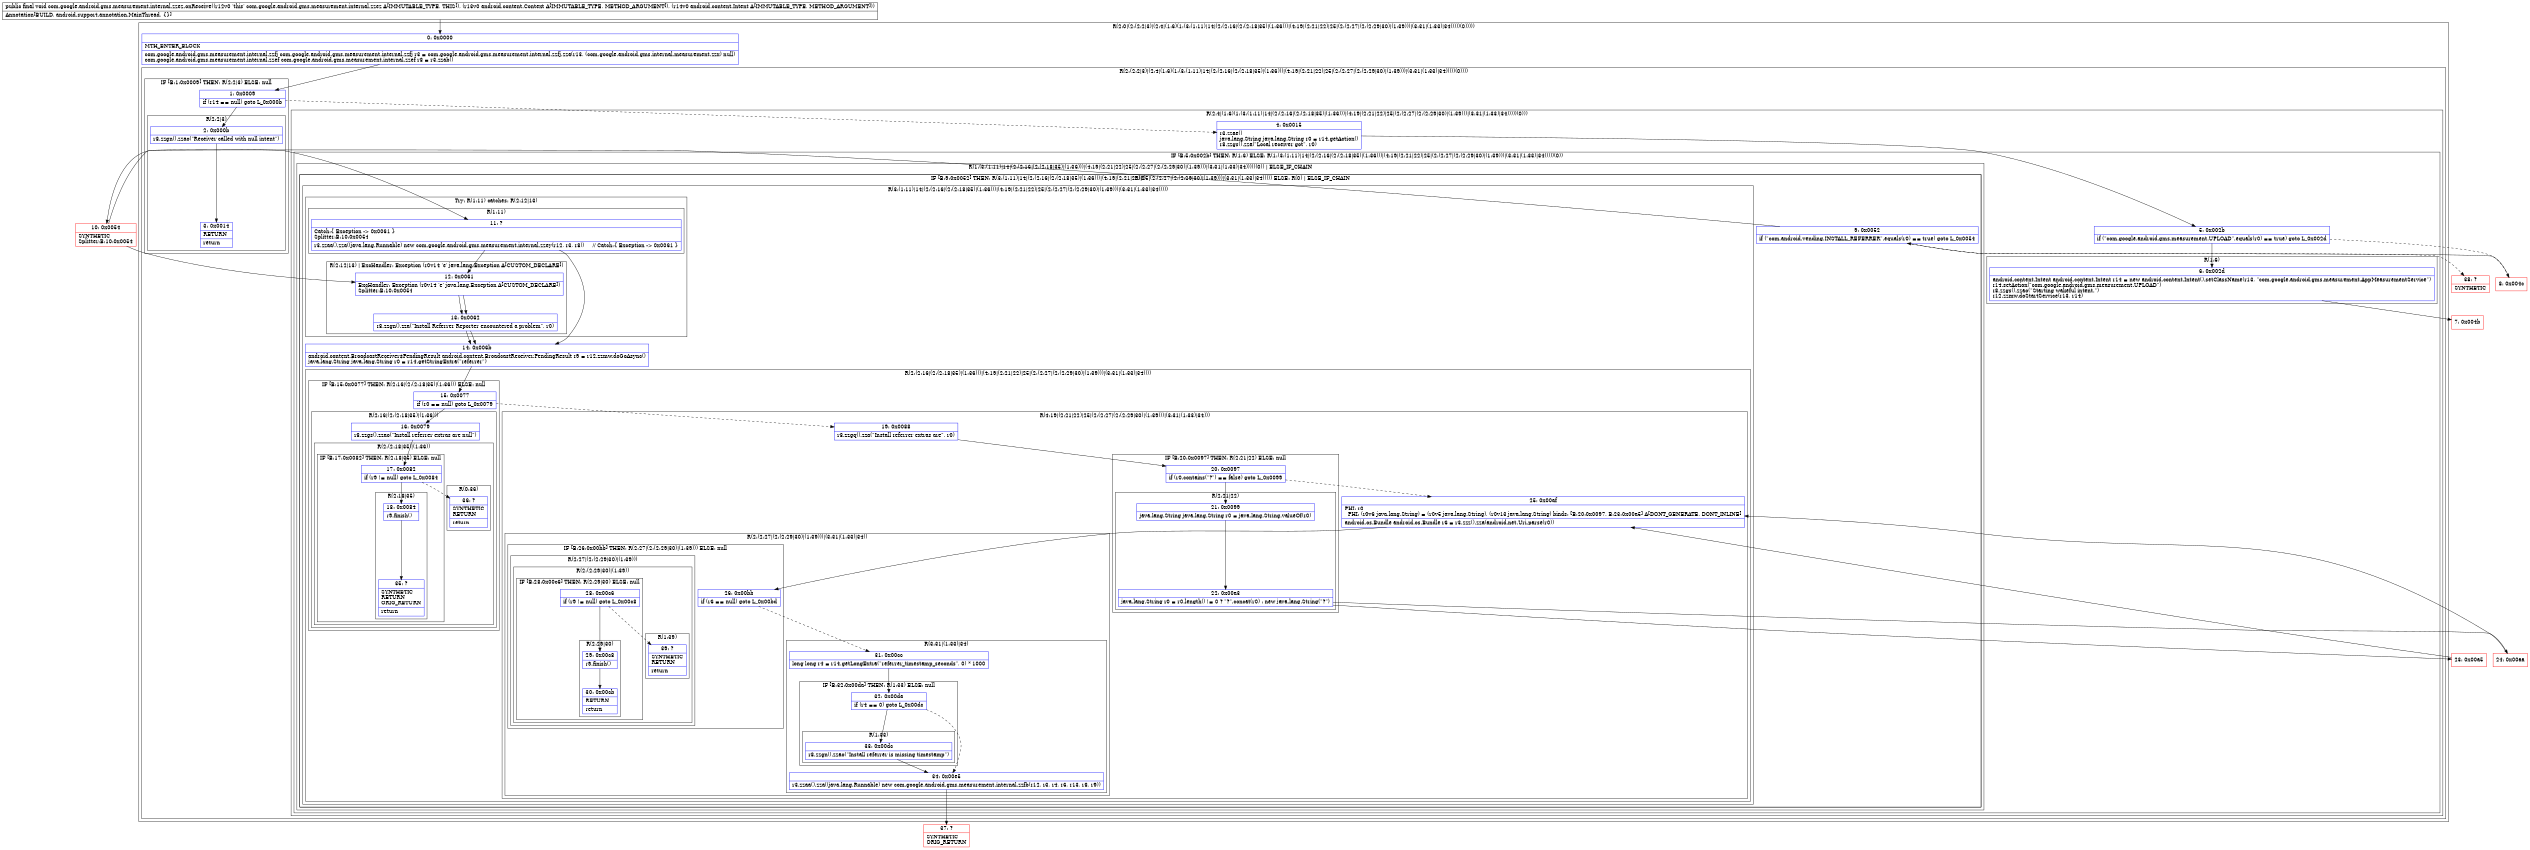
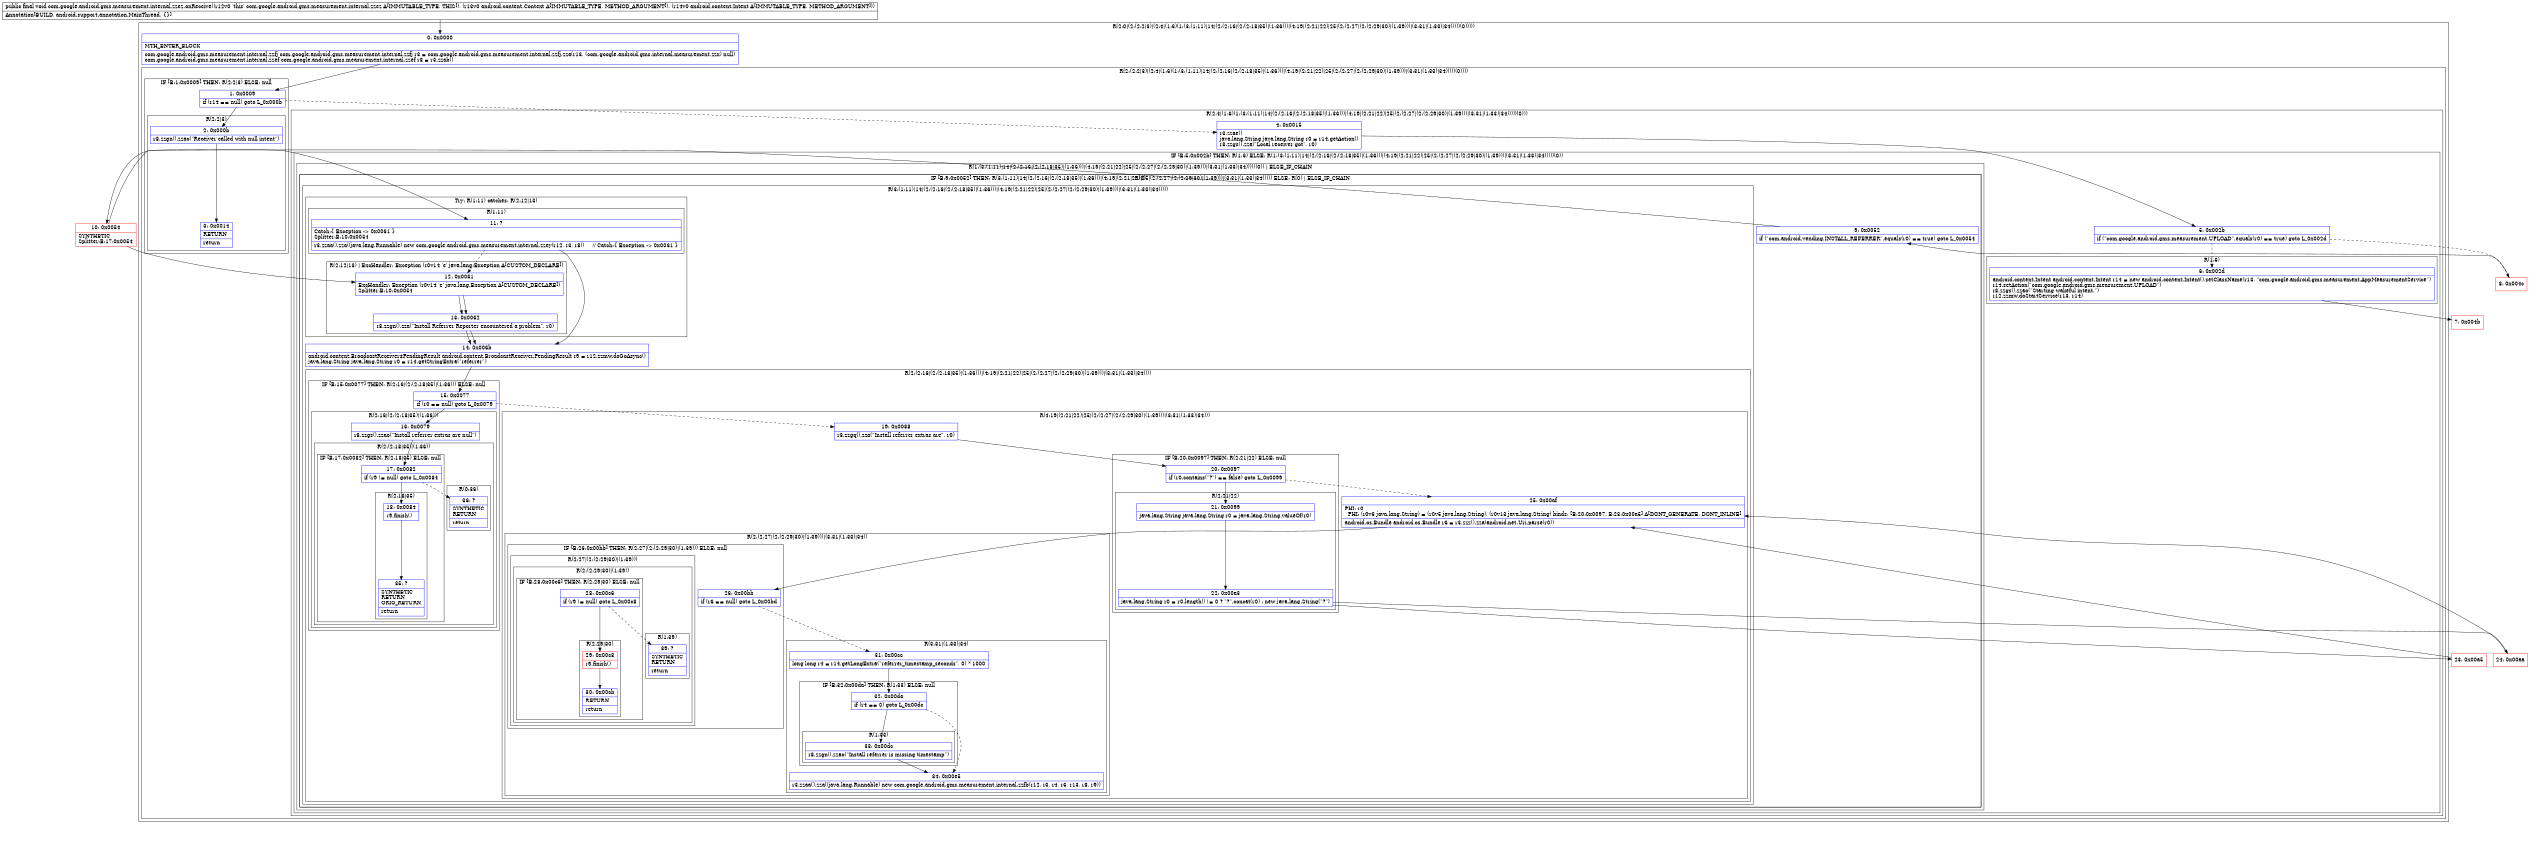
node "10: 0x0054": text "Splitter:B:10:0x0054" -> "Splitter:B:17:0x0054"
edge "5: 0x002b" -> "6: 0x002d": style solid -> dashed
edge "11: ?" -> "12: 0x0061": style solid -> dashed
node "38: ?": removed
node "29: 0x00c8": color blue -> red
node "37: ?": removed
